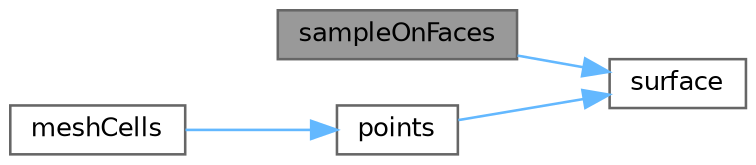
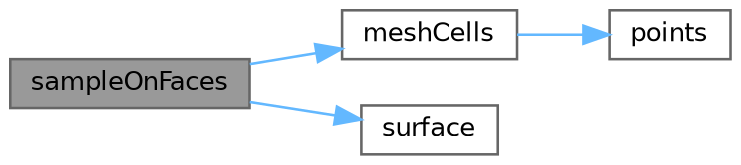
edge "sampleOnFaces" -> "meshCells": added
edge "points" -> "surface": removed
